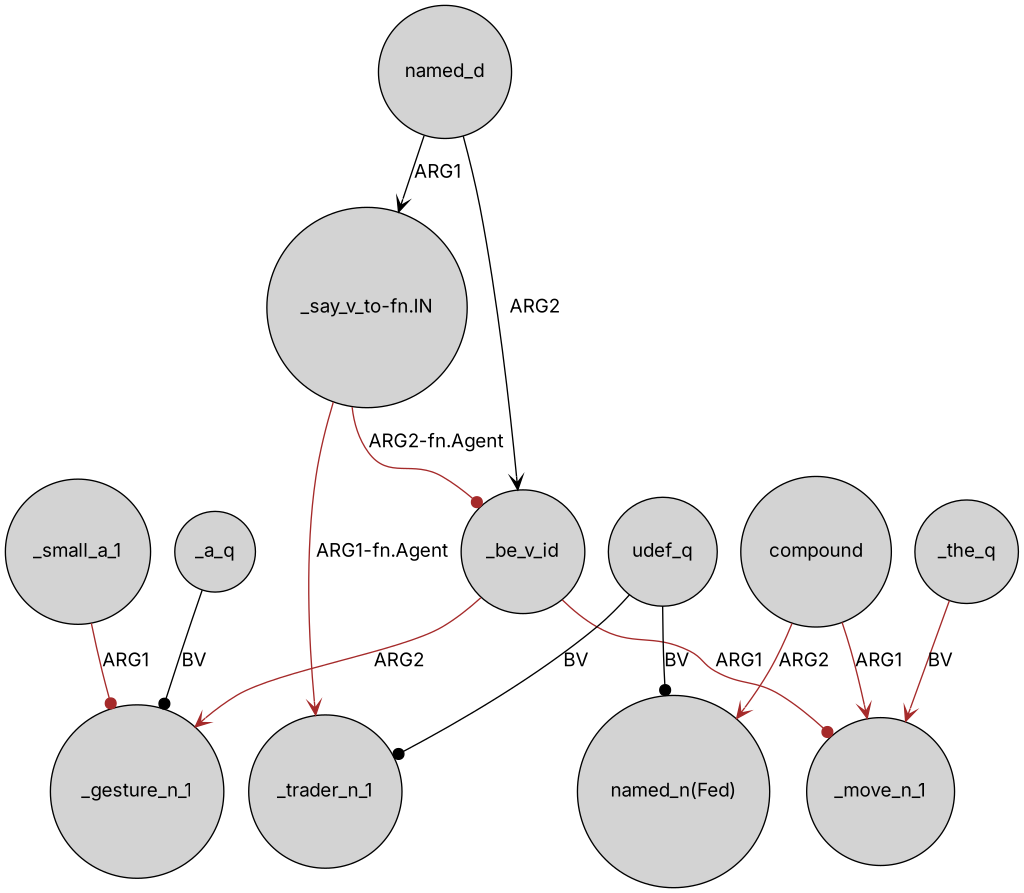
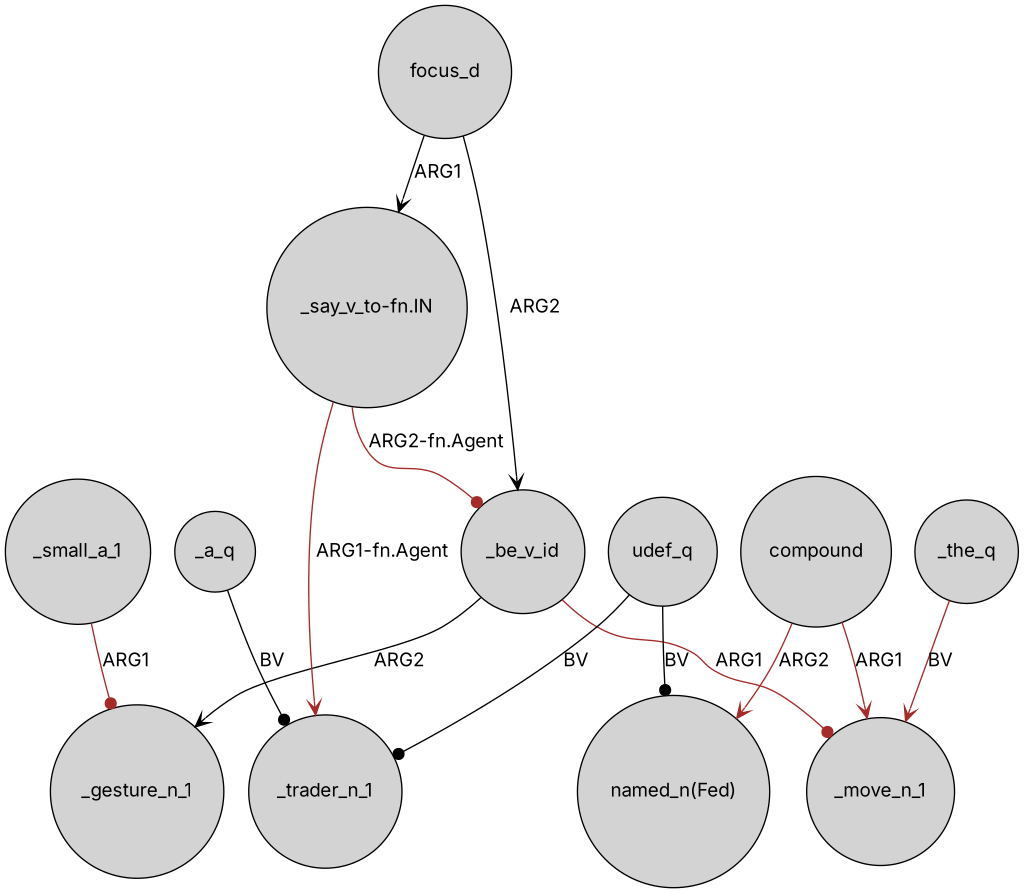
node "named_d": label "named_d" -> "focus_d"
edge "_a_q" -> "_gesture_n_1": now "_a_q" -> "_trader_n_1"
edge "_be_v_id" -> "_gesture_n_1": color brown -> black
